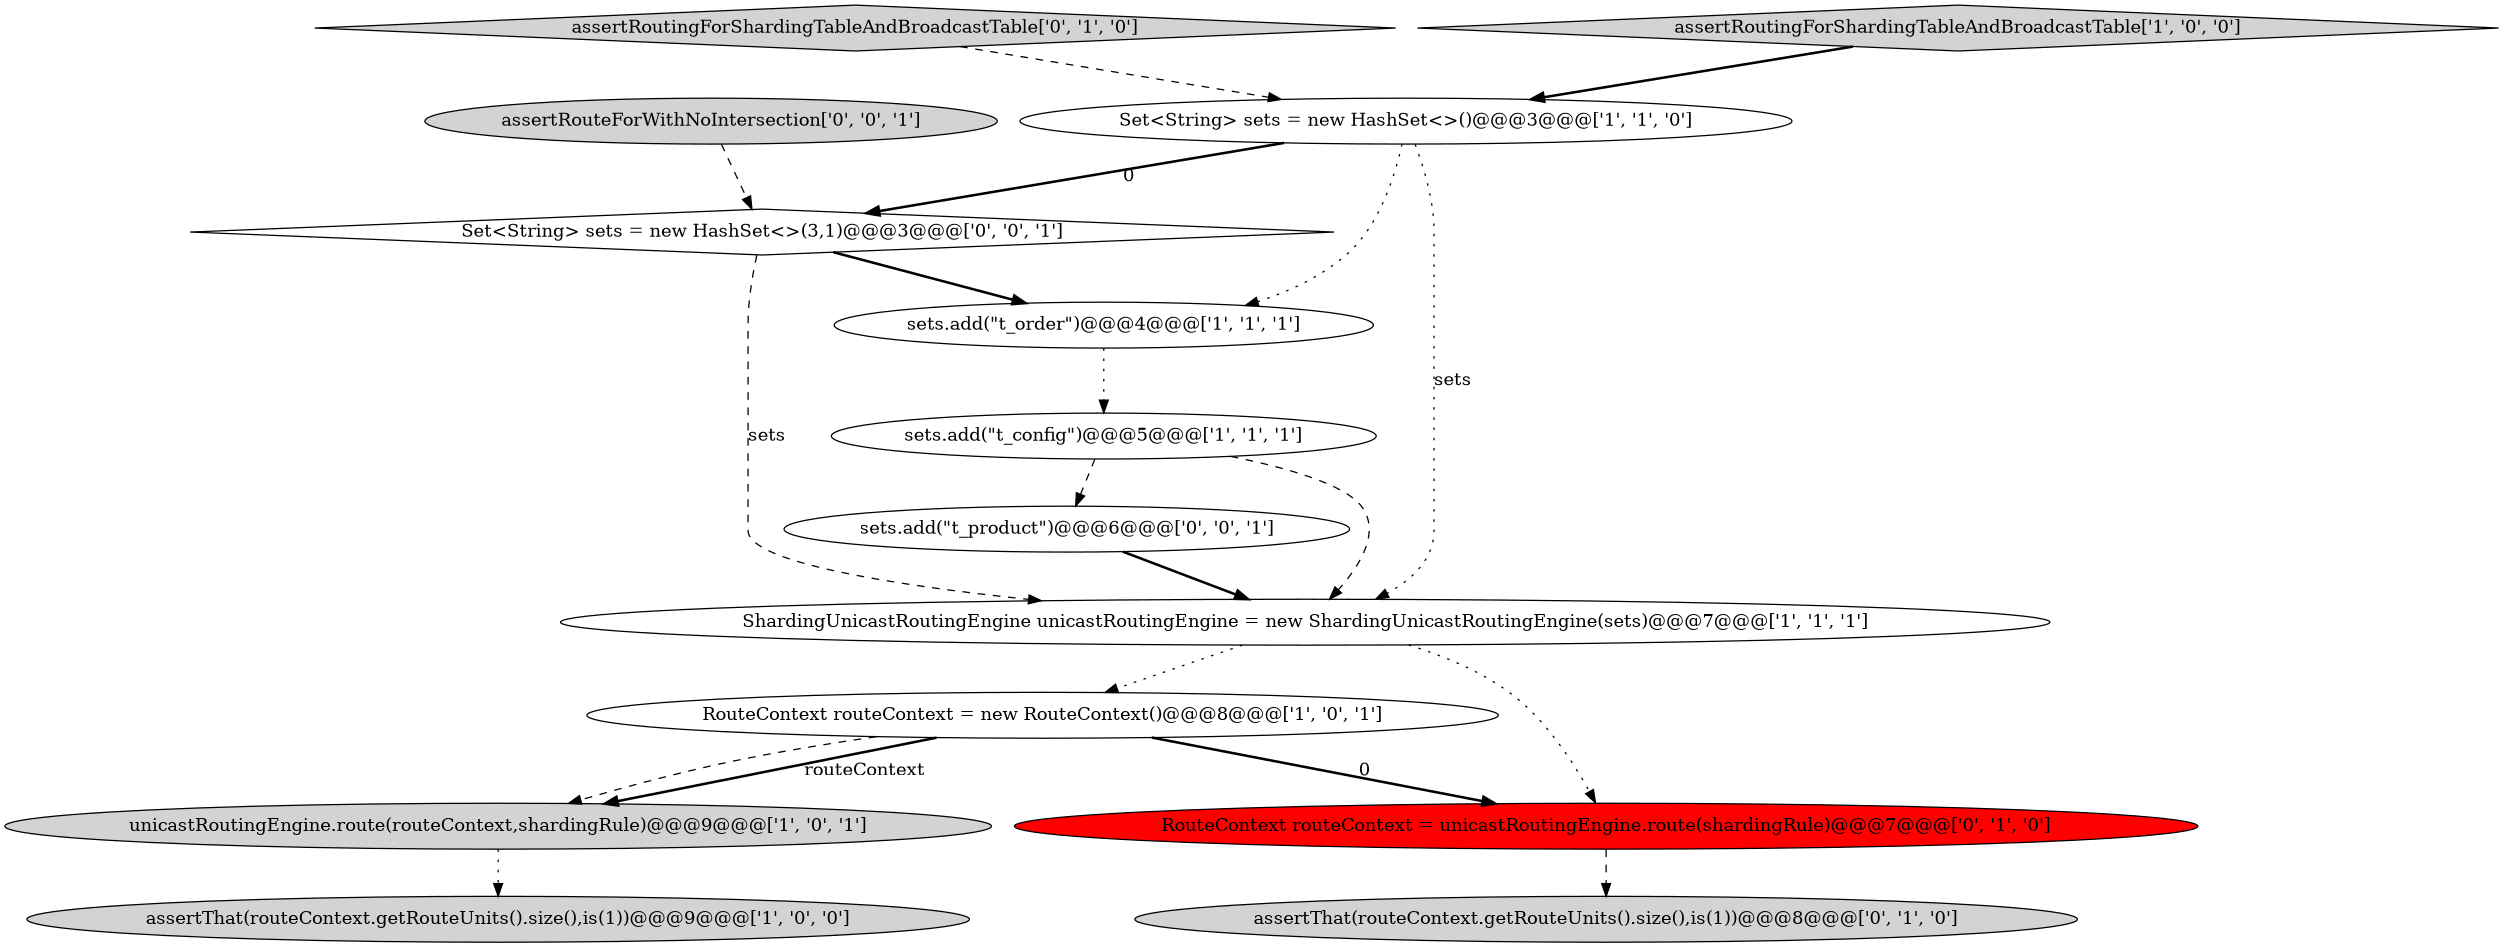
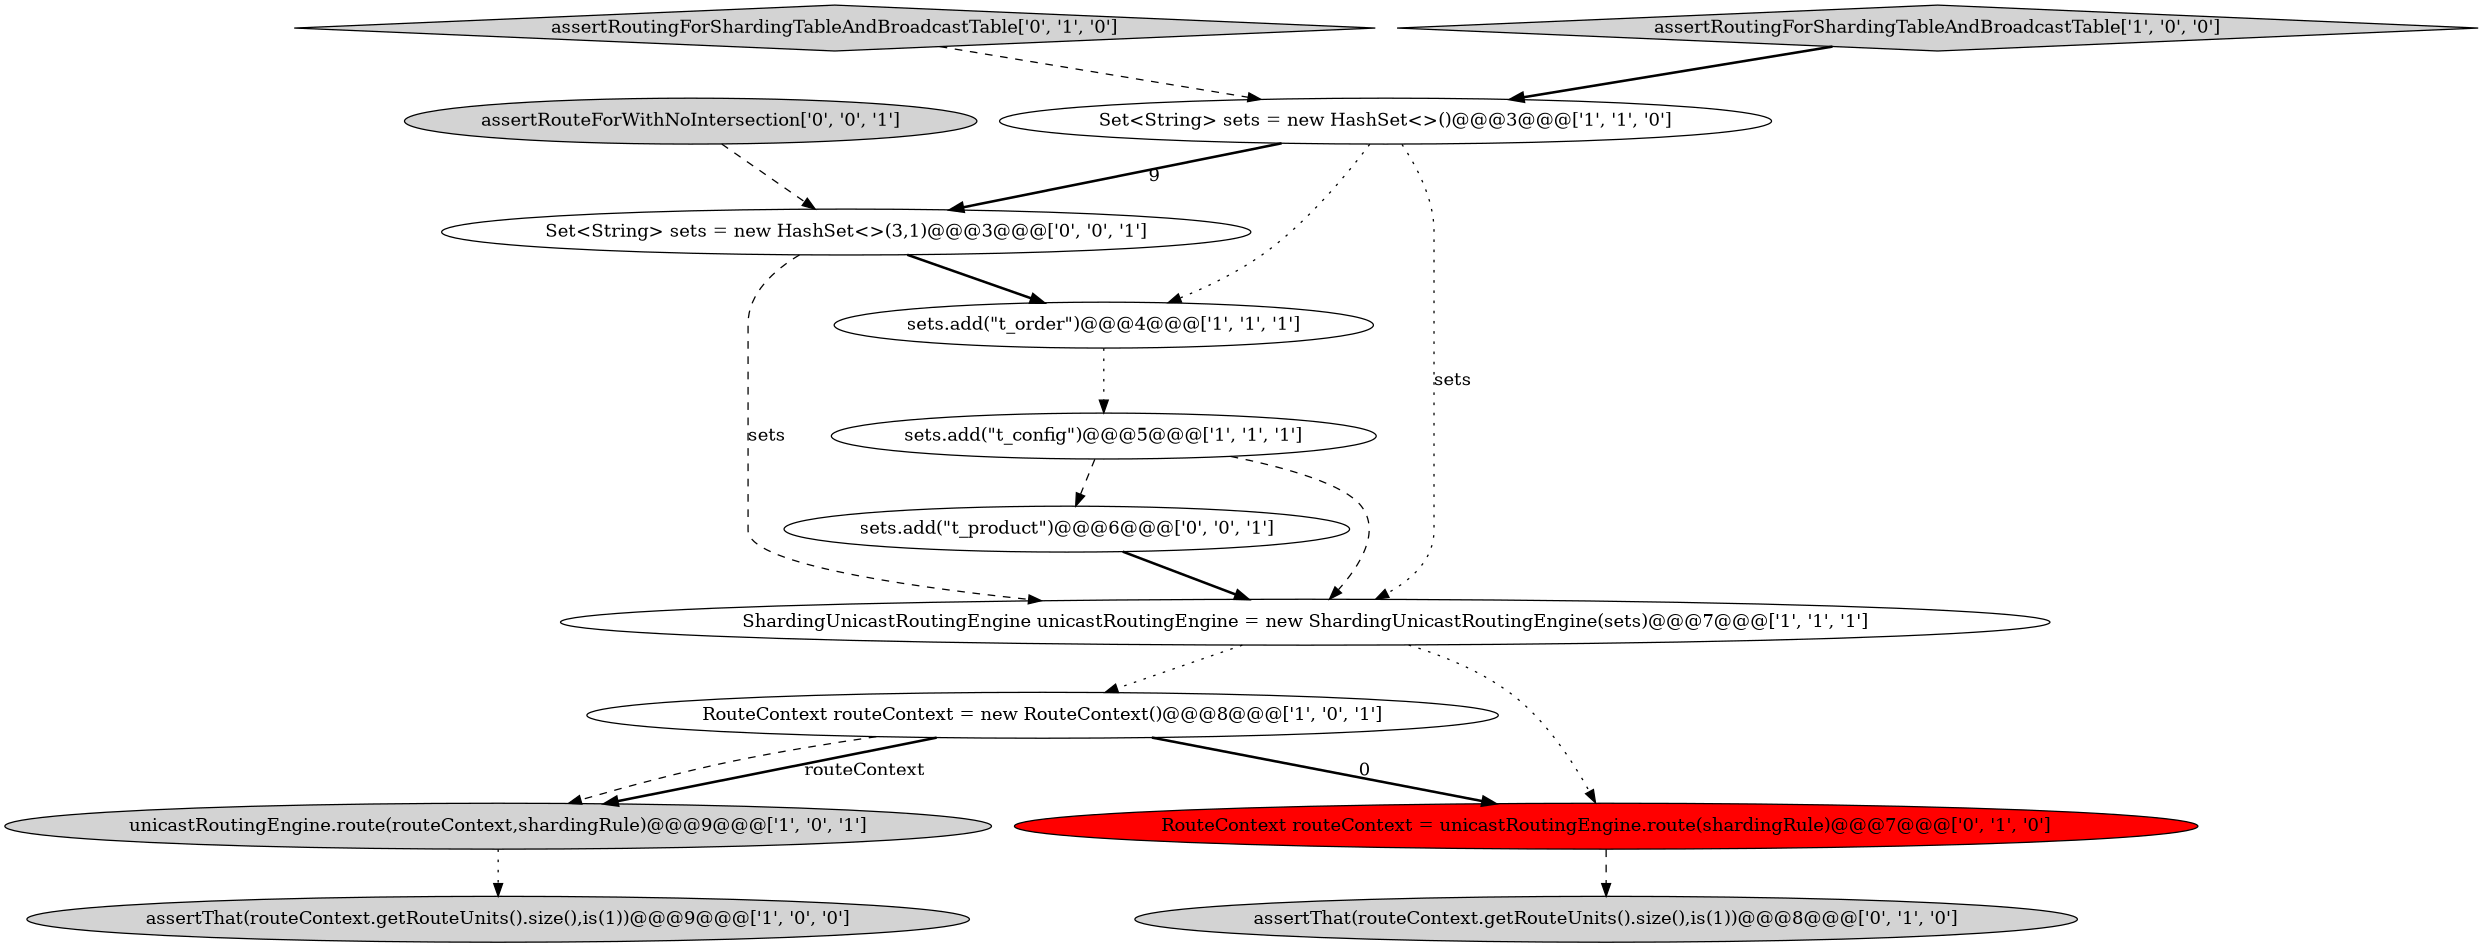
edge "Set<String> sets = new HashSet<>()@@@3@@@['1', '1', '0']" -> "Set<String> sets = new HashSet<>(3,1)@@@3@@@['0', '0', '1']": label "0" -> "9"
node "Set<String> sets = new HashSet<>(3,1)@@@3@@@['0', '0', '1']": shape diamond -> ellipse
